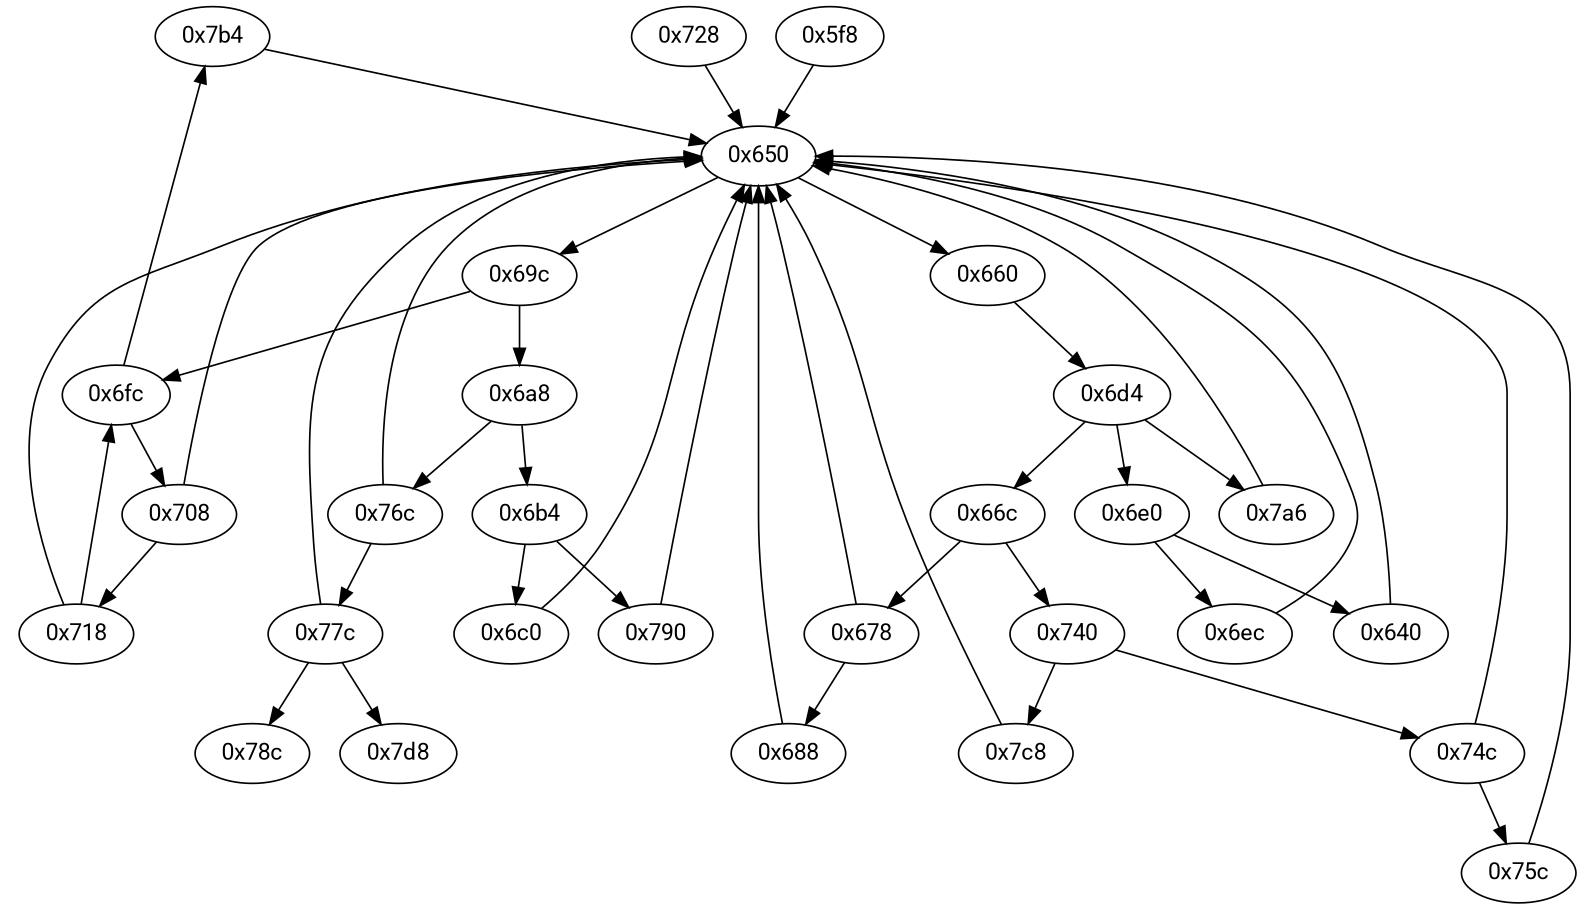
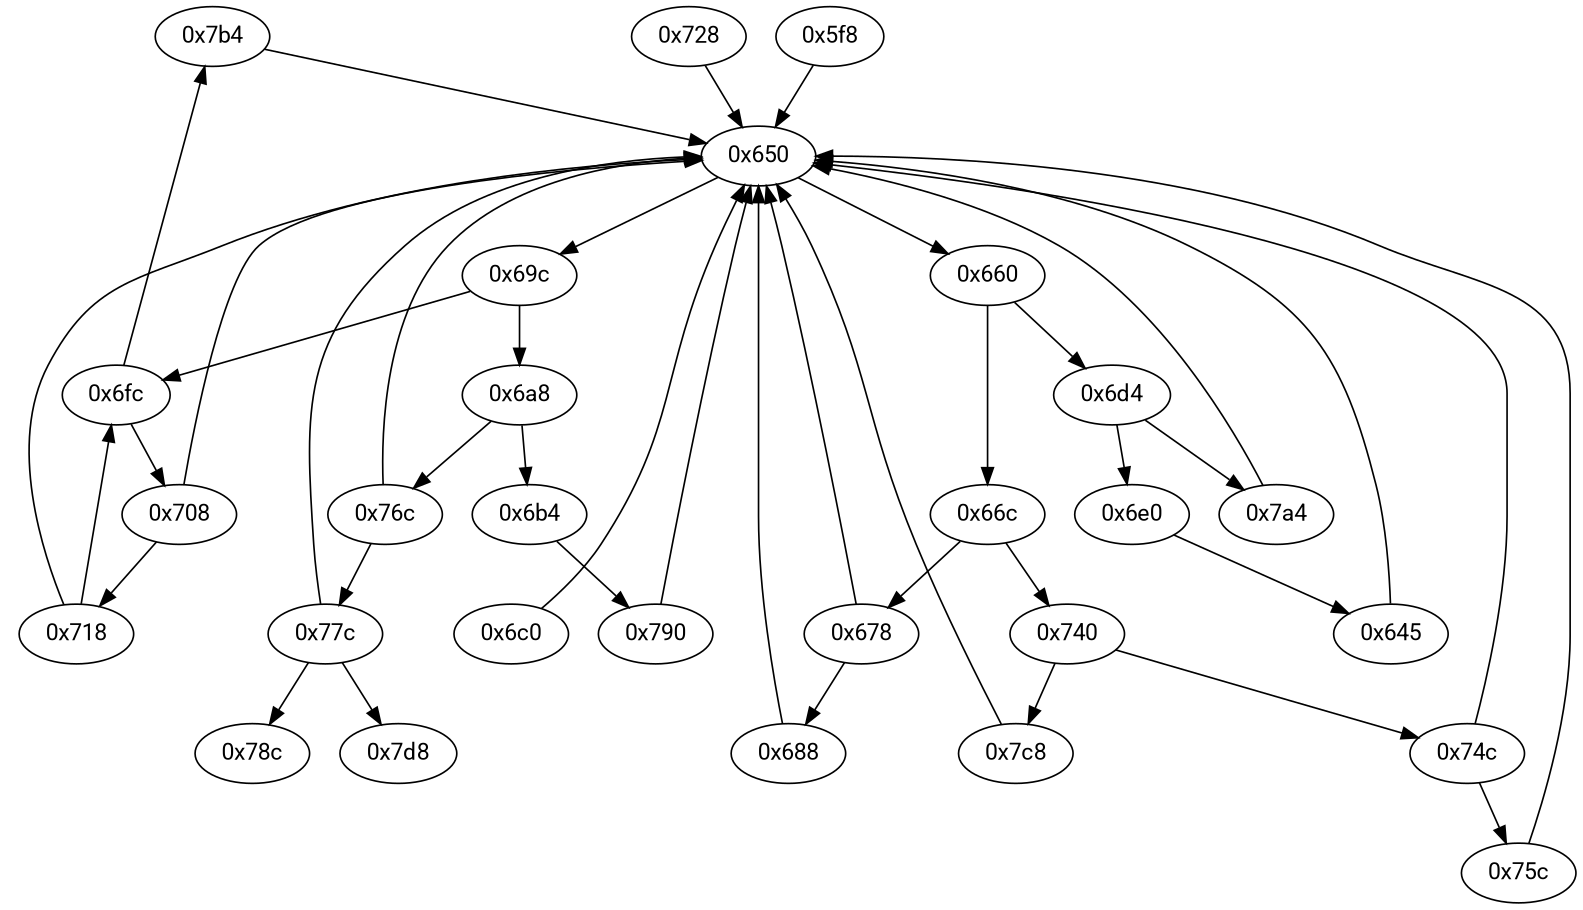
edge "0x6d4" -> "0x66c": now "0x660" -> "0x66c"
node "0x7a6": label "0x7a6" -> "0x7a4"
edge "0x6b4" -> "0x6c0": removed
node "0x6ec": removed
node "0x640": label "0x640" -> "0x645"
